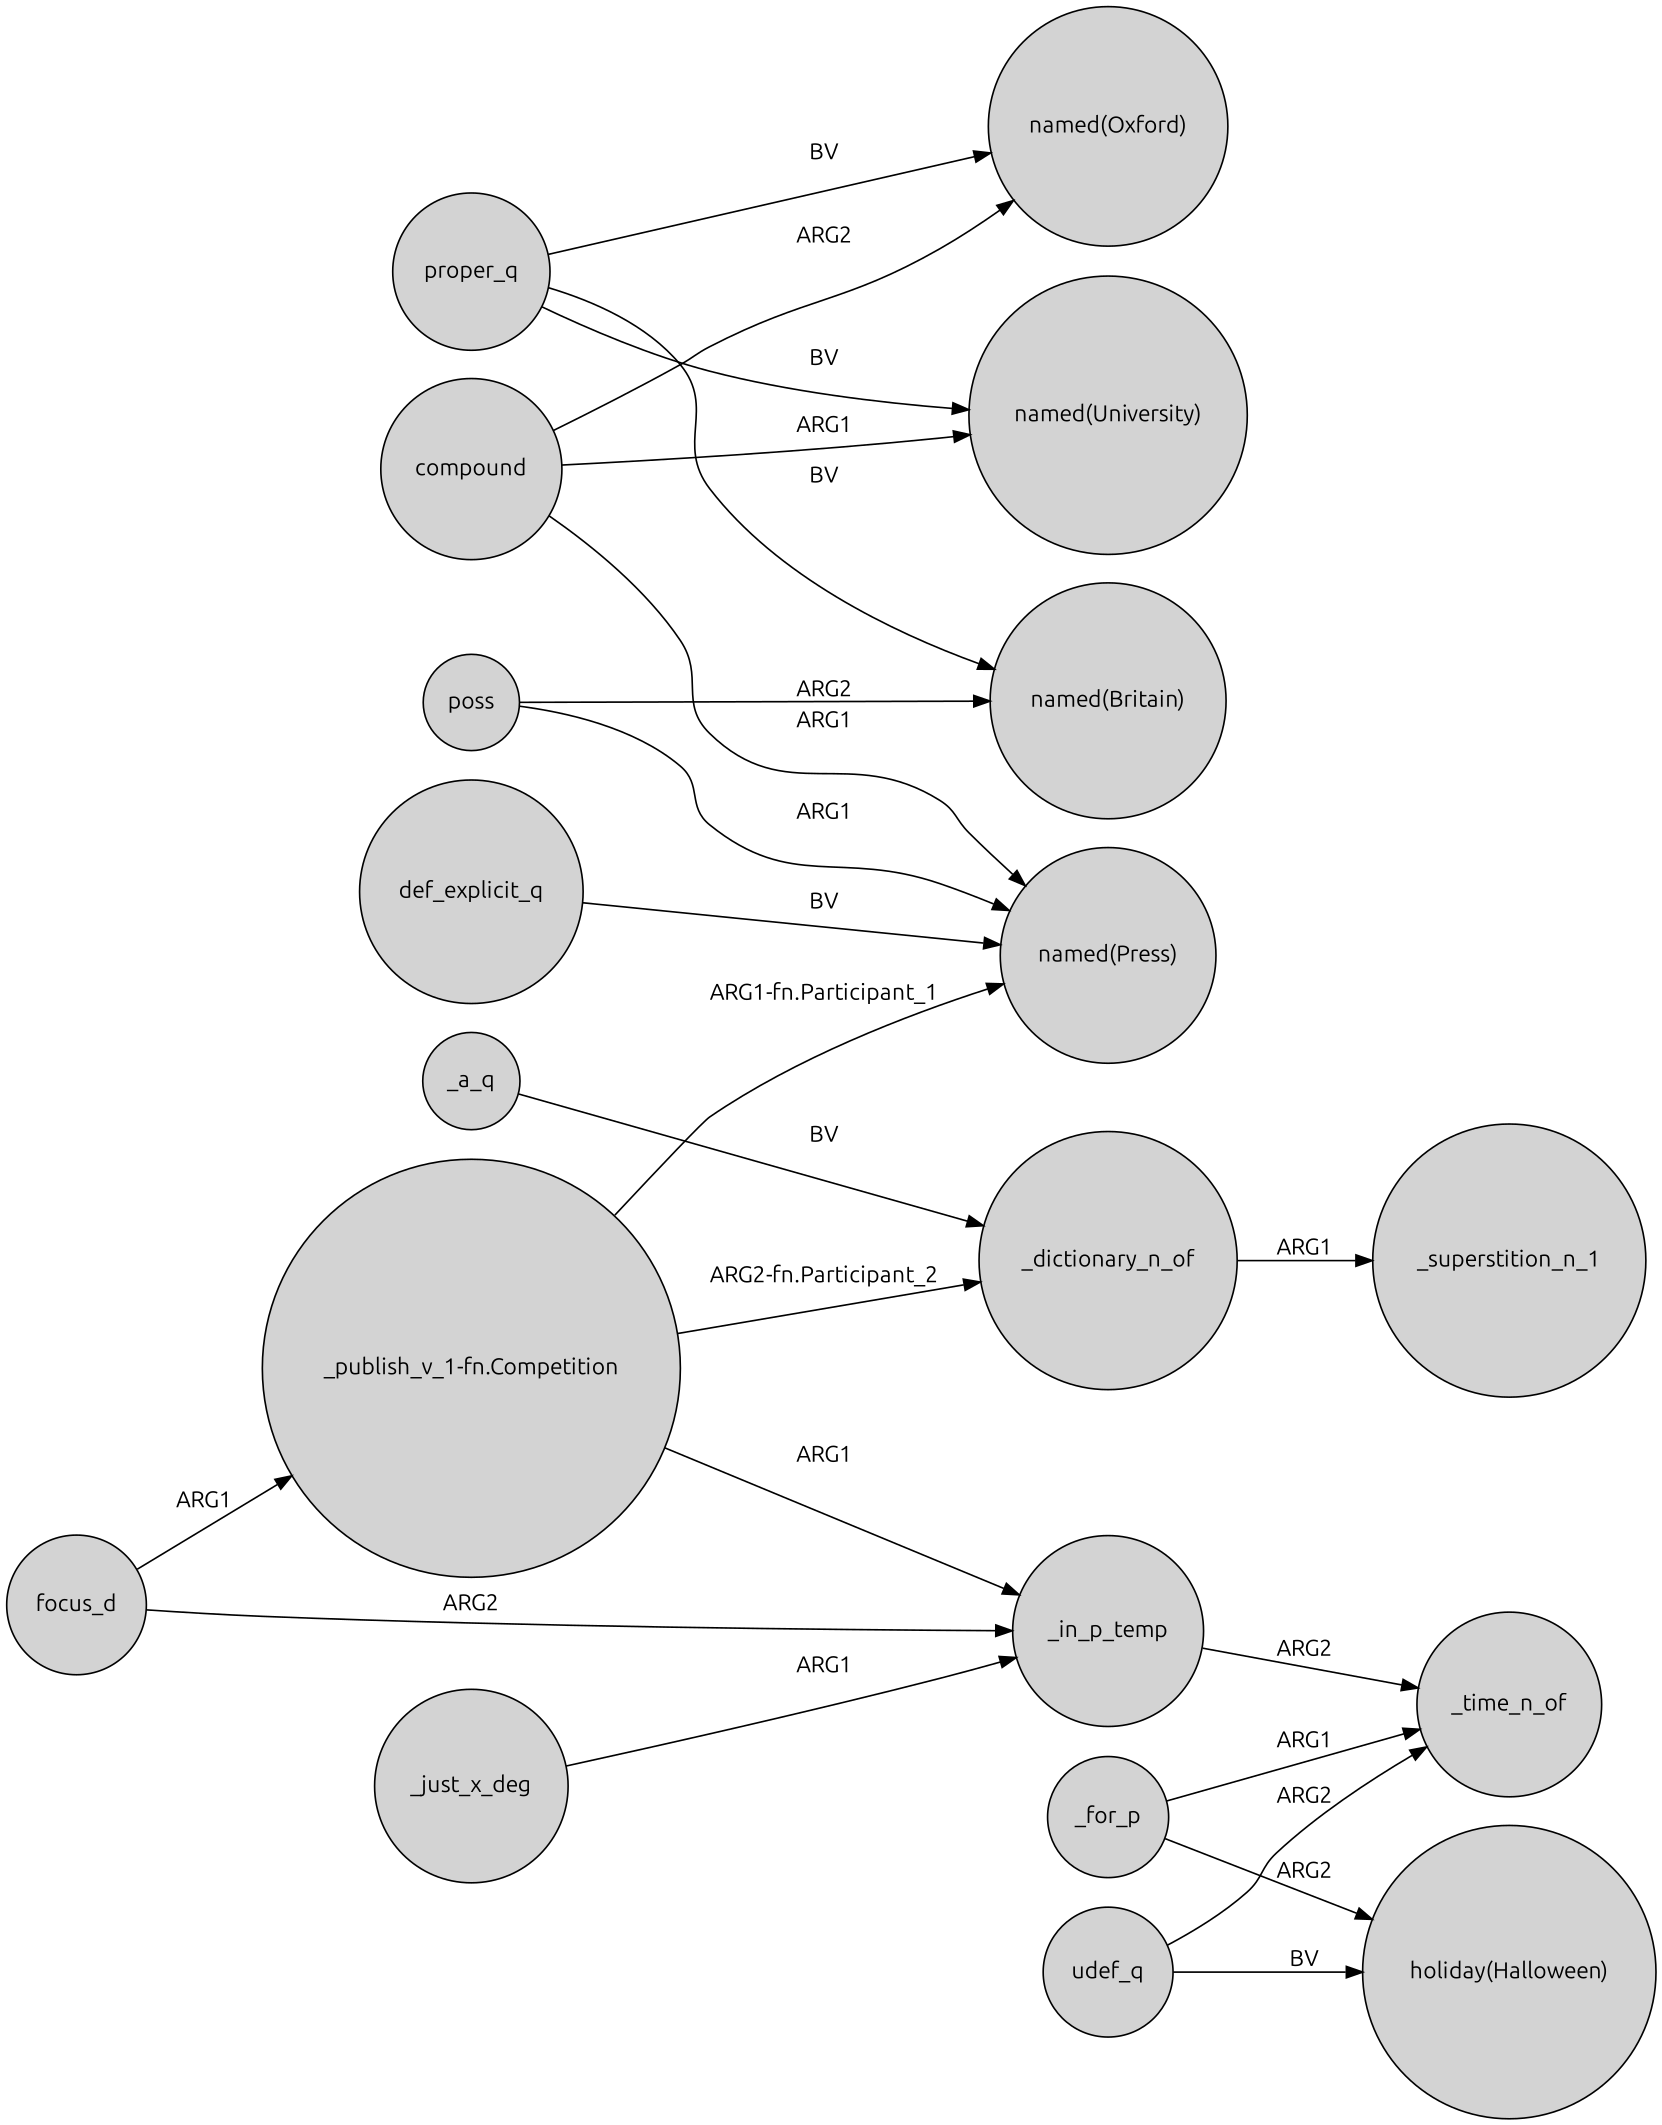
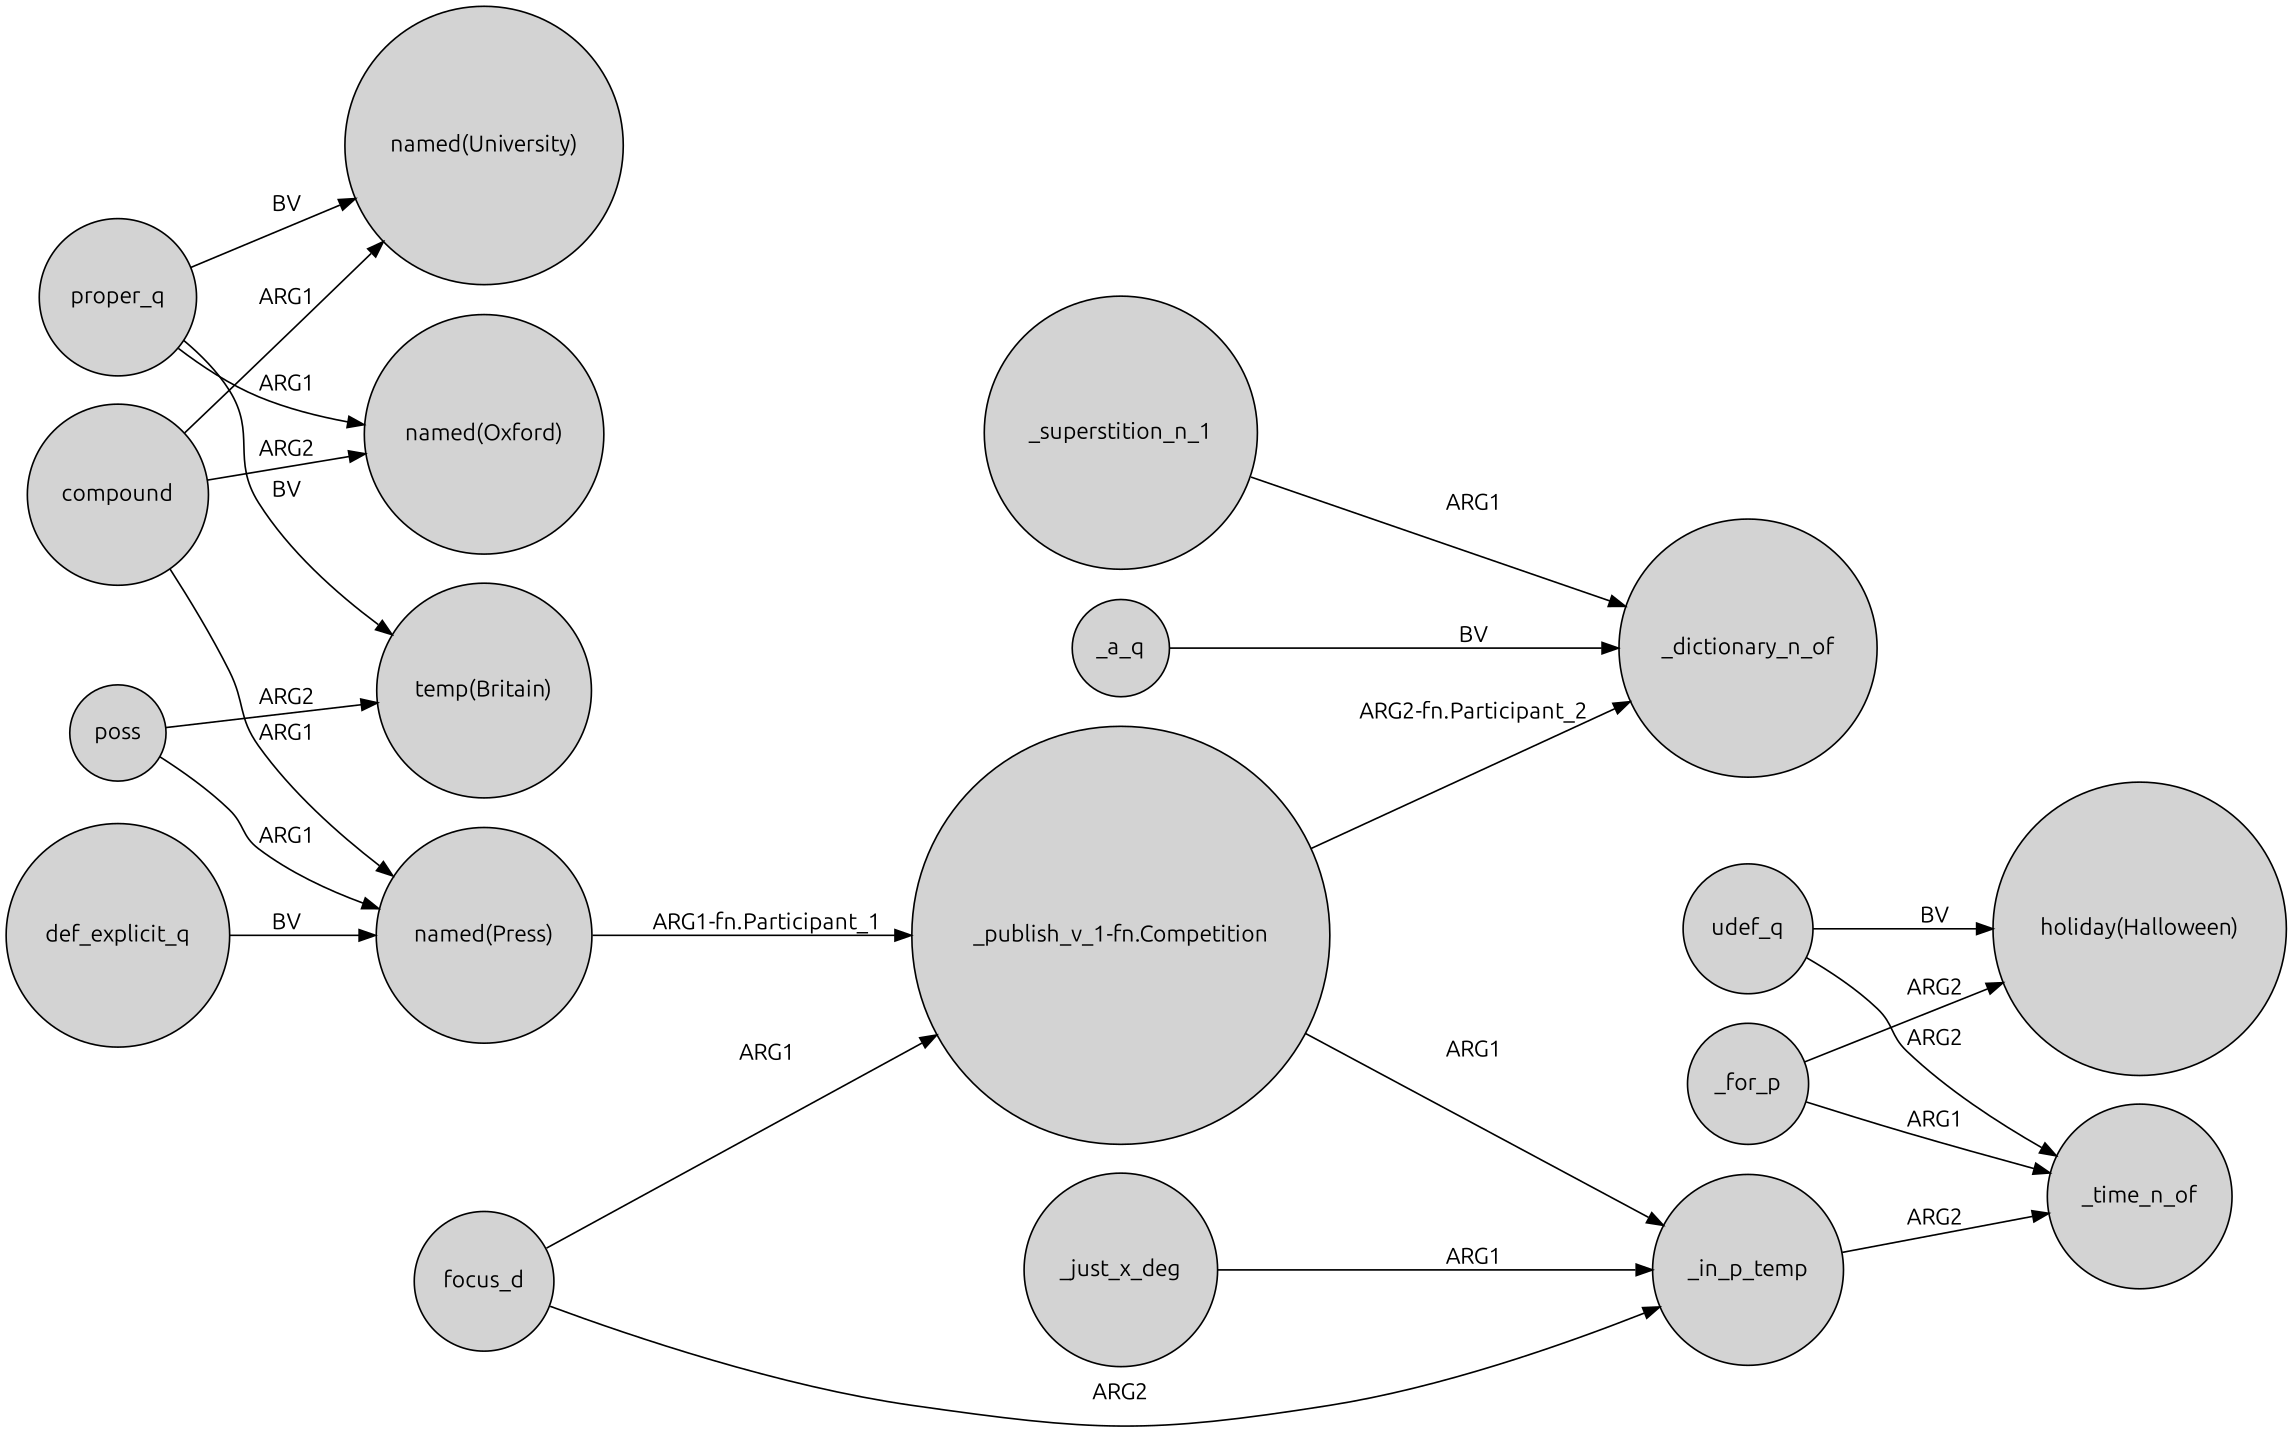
edge "proper_q" -> "named(Oxford)": label "BV" -> "ARG1"
node "named(Britain)": label "named(Britain)" -> "temp(Britain)"
edge "_publish_v_1-fn.Competition" -> "named(Press)": reversed
edge "_dictionary_n_of" -> "_superstition_n_1": reversed
